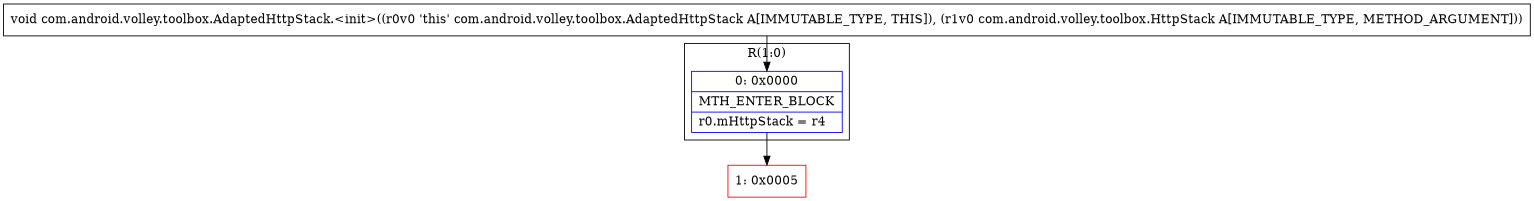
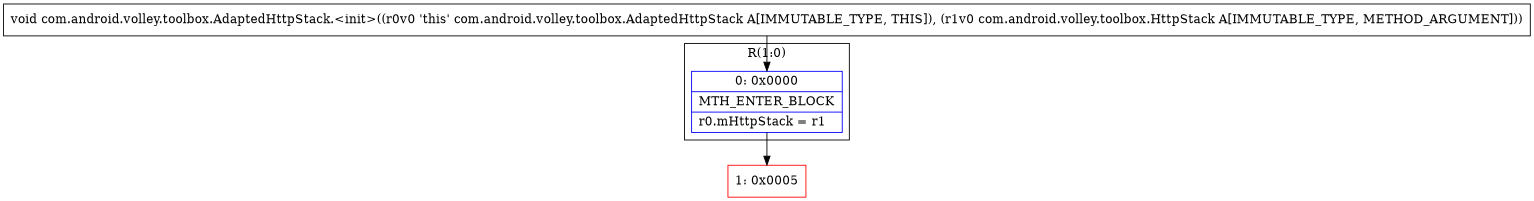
node "0: 0x0000": text "r0.mHttpStack = r4" -> "r0.mHttpStack = r1"
